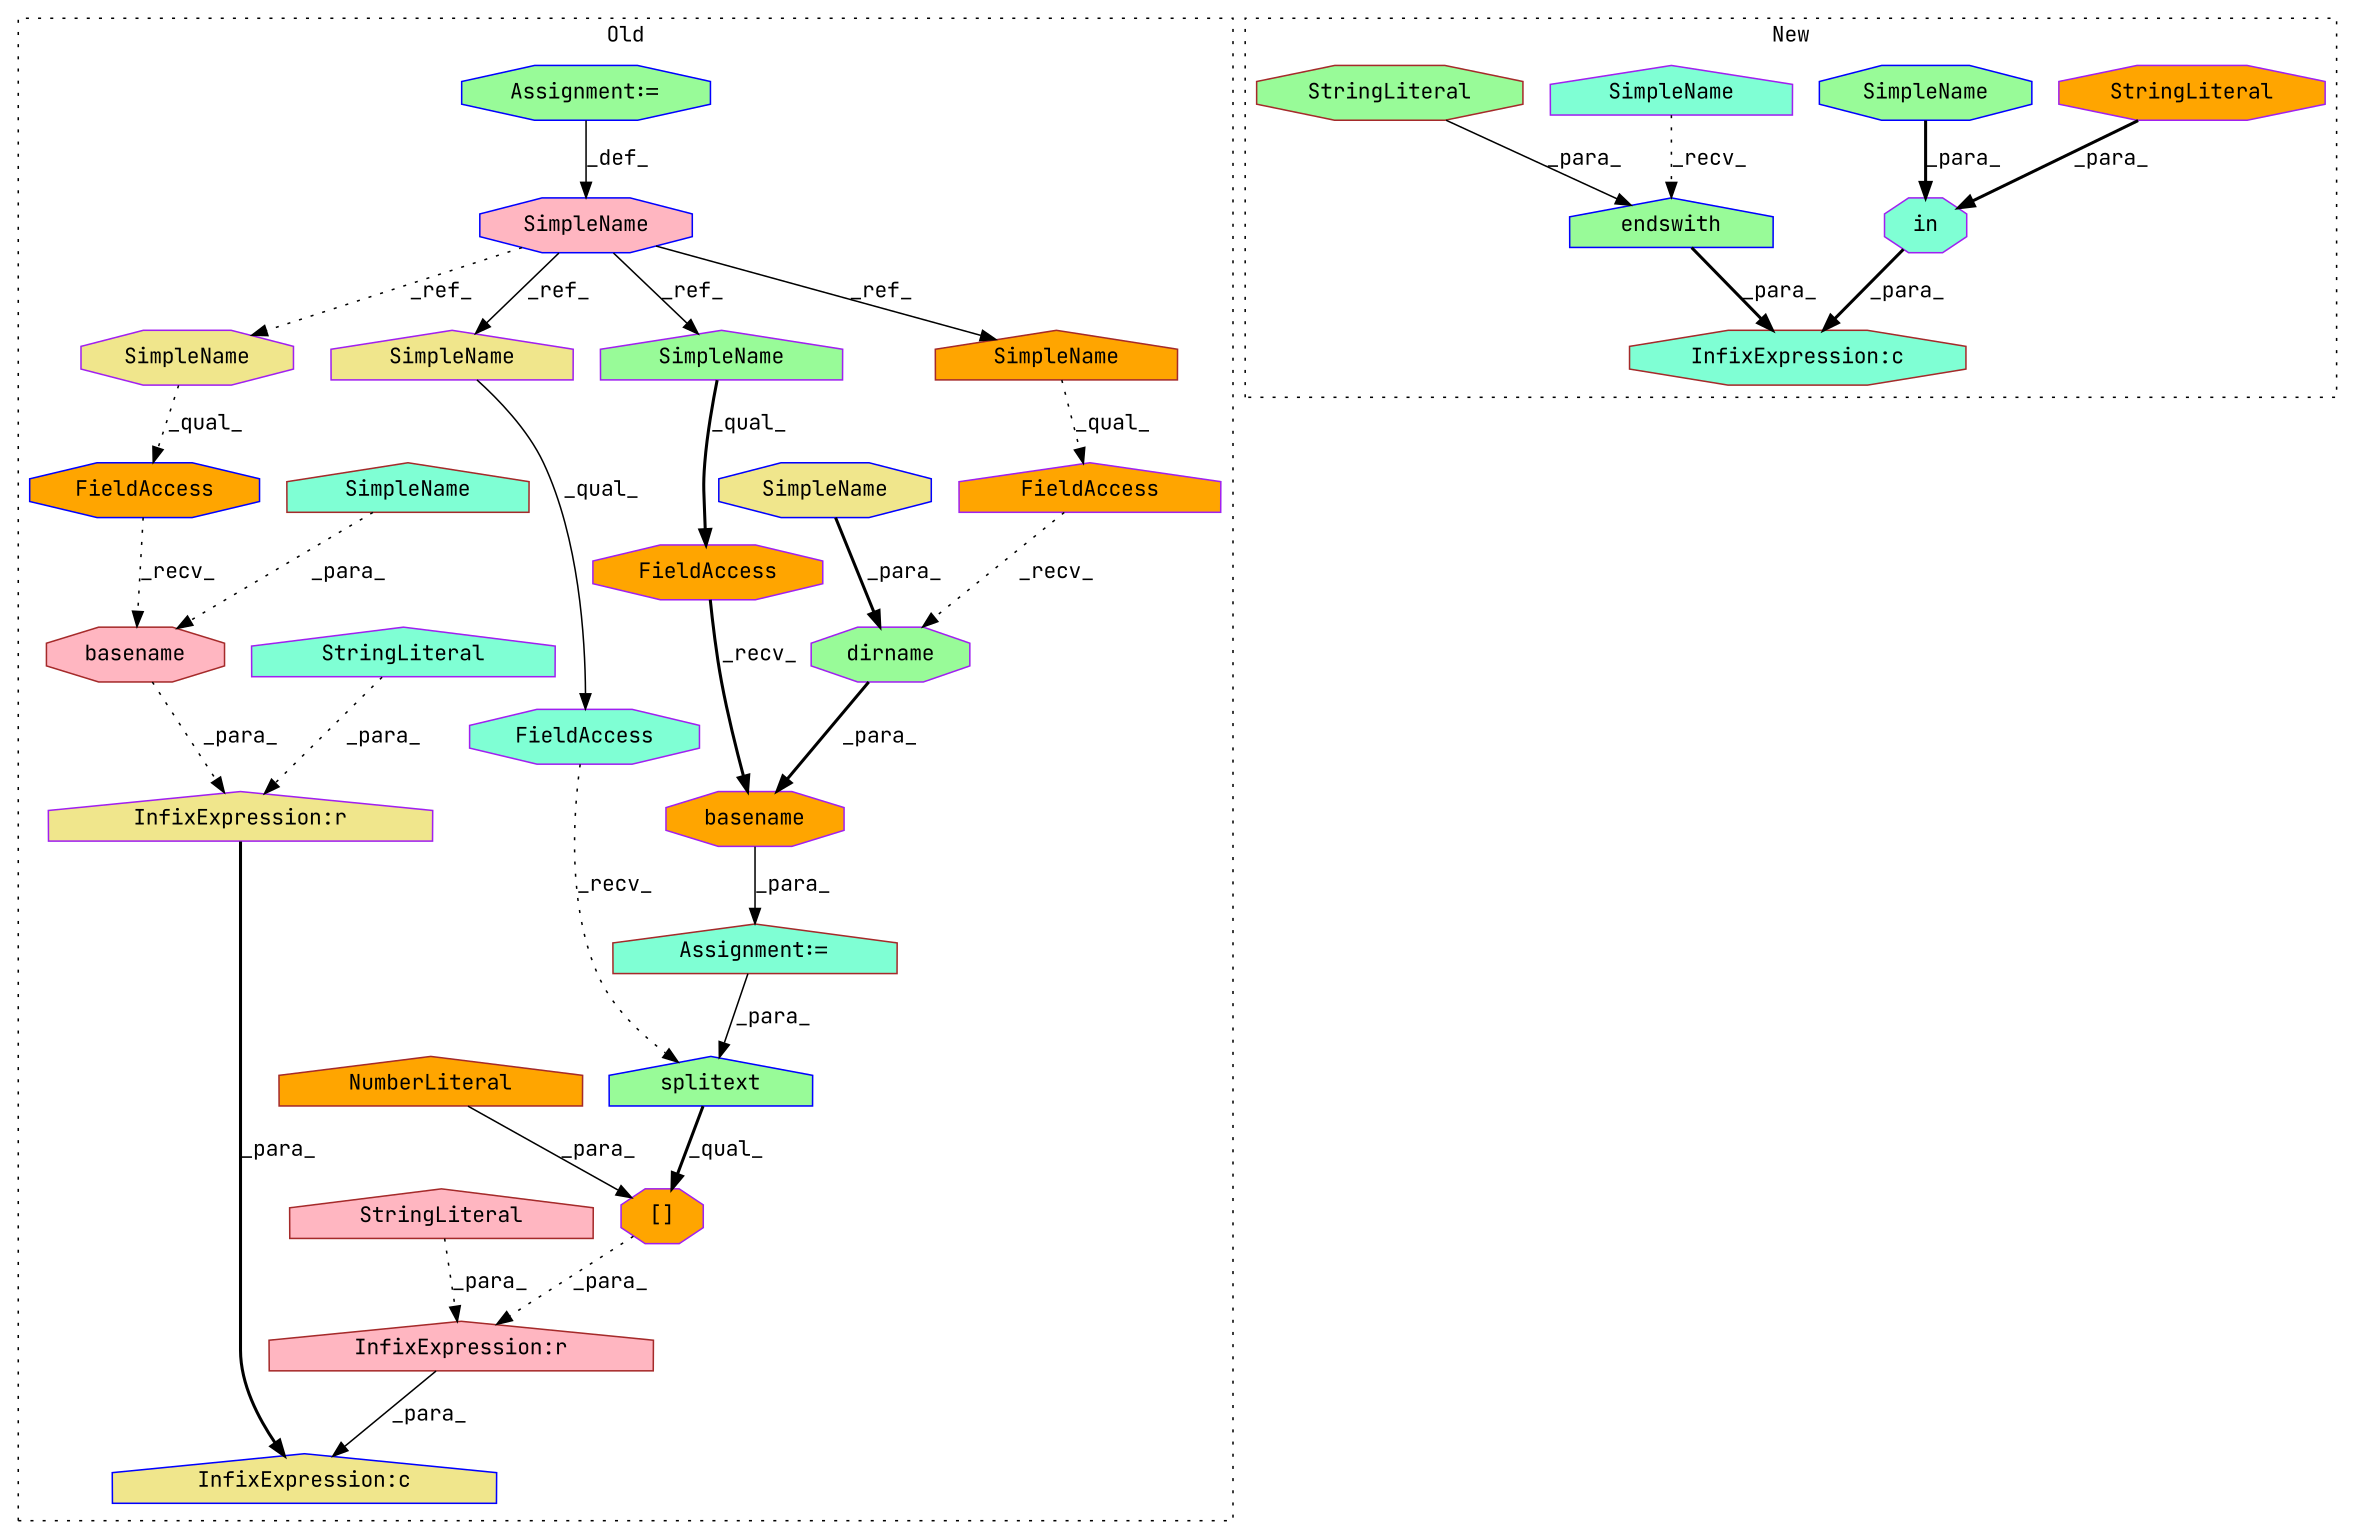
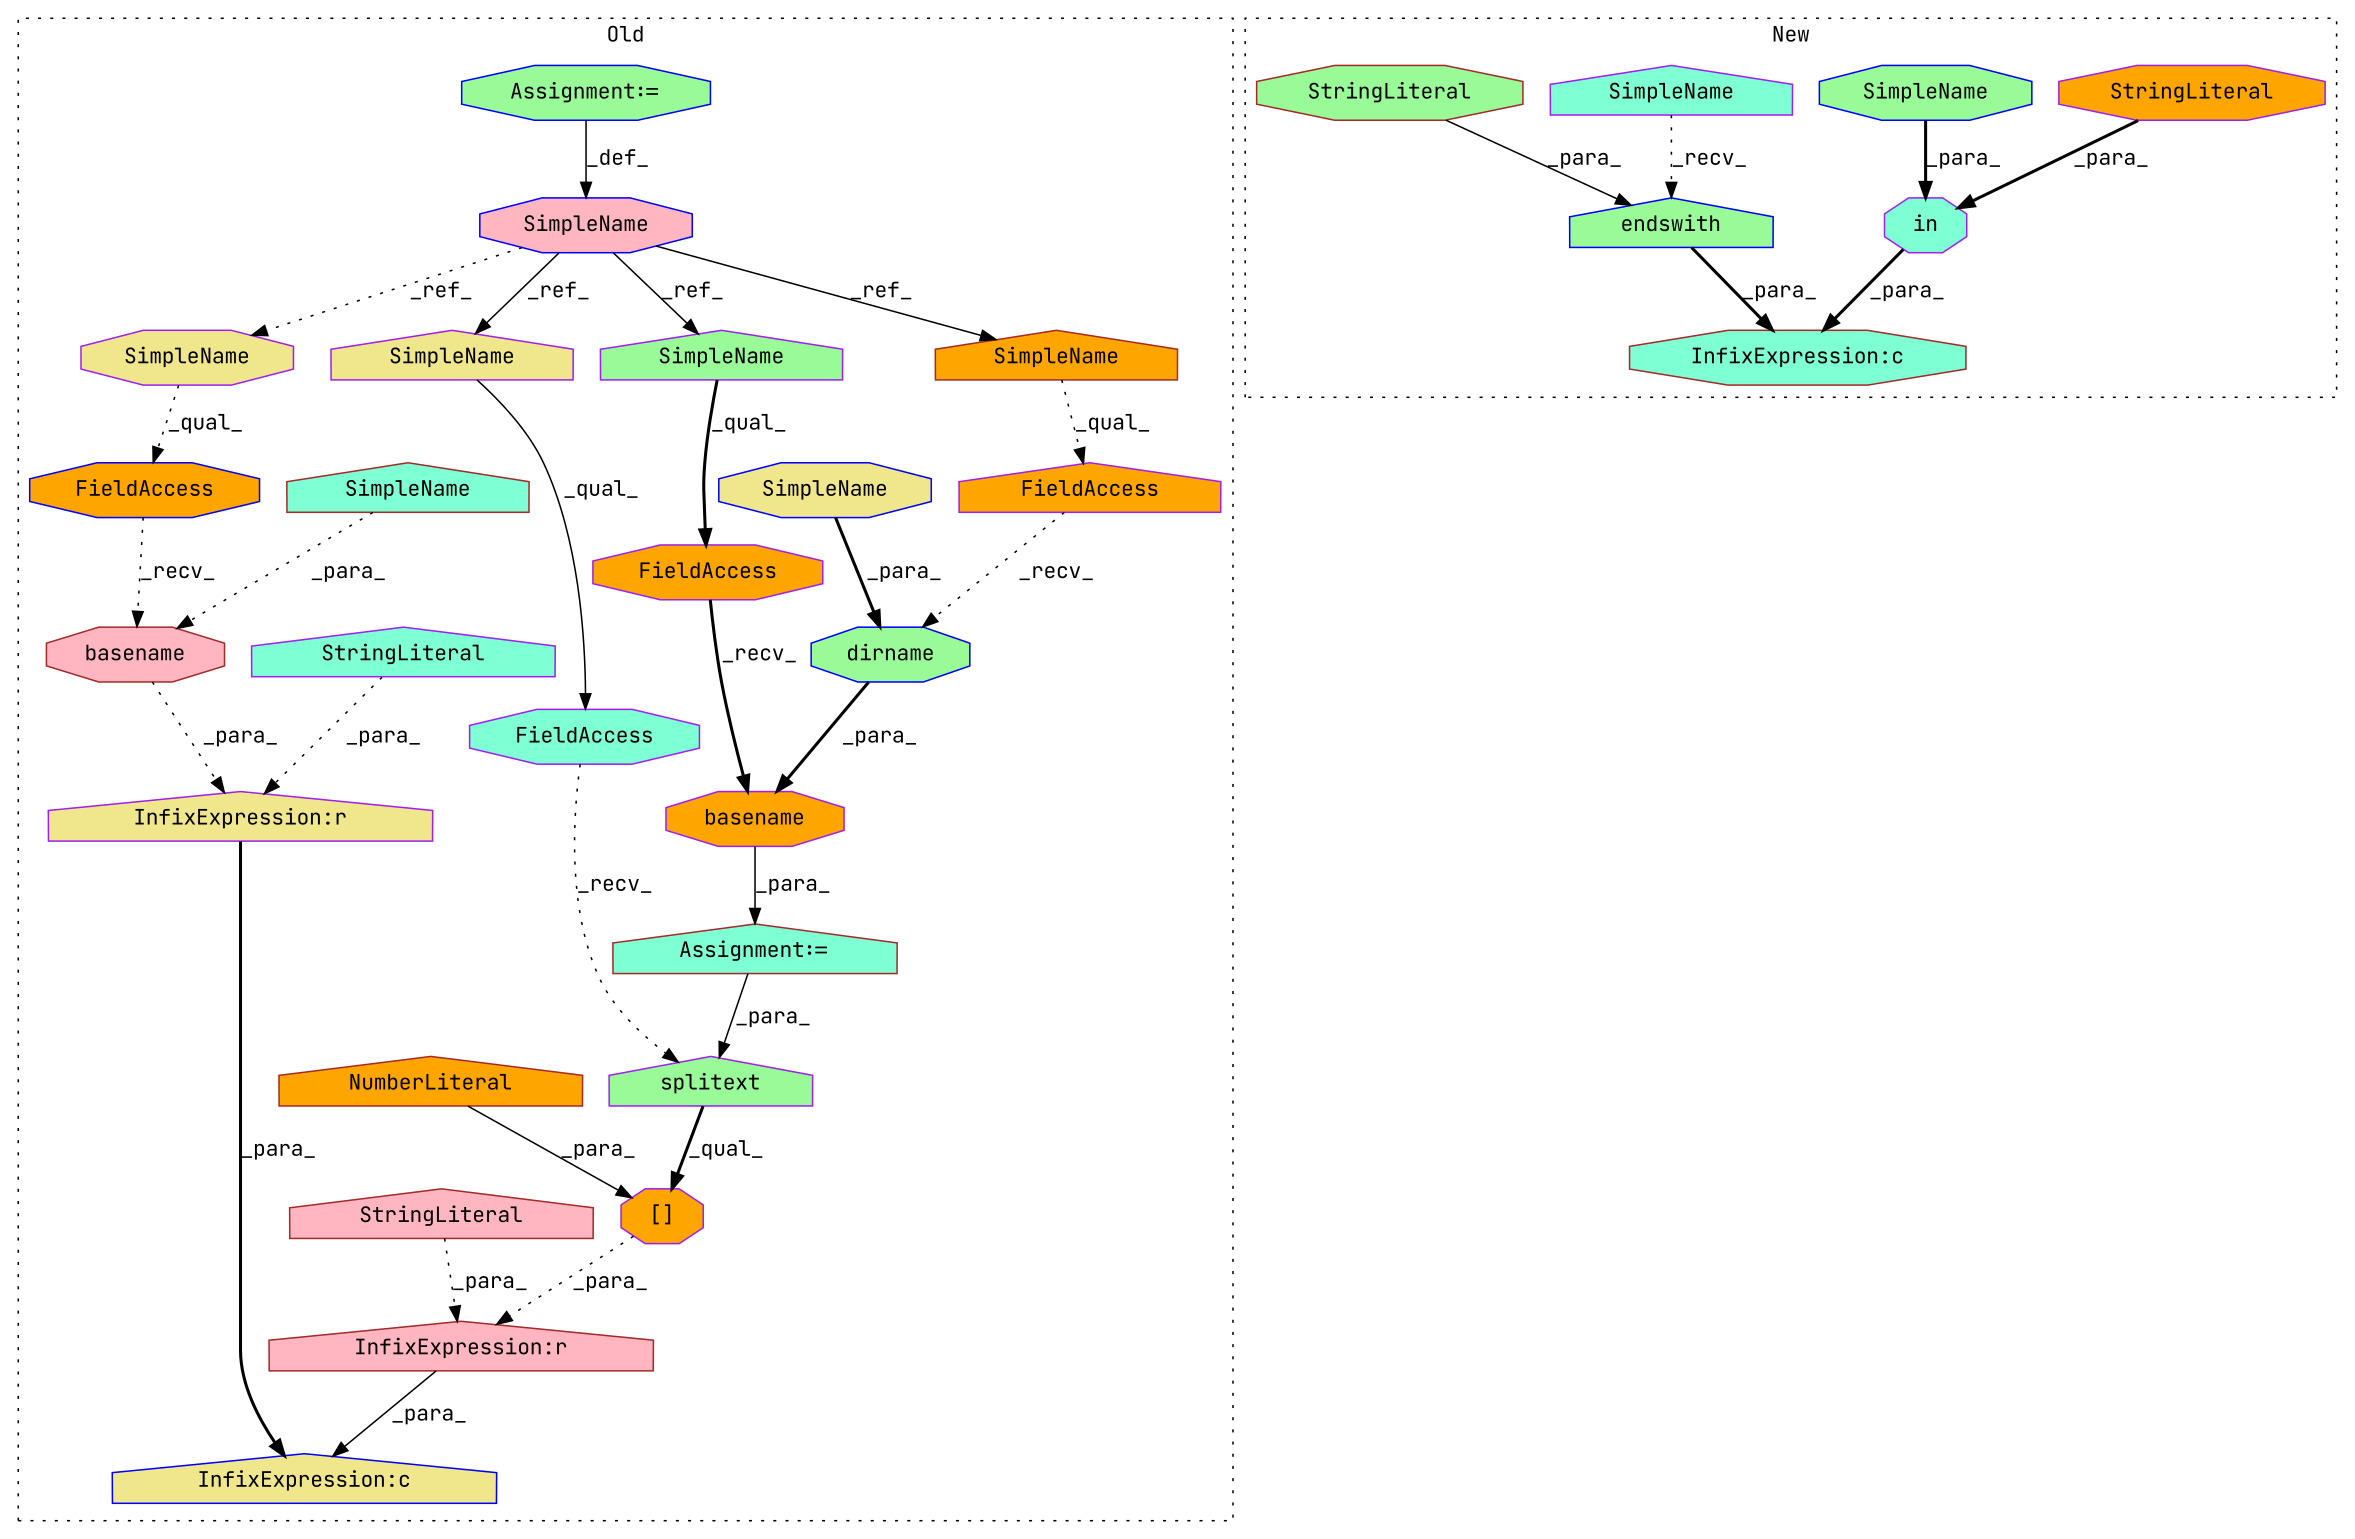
node "dirname": color purple -> blue
node "splitext": color blue -> purple
